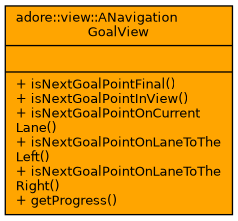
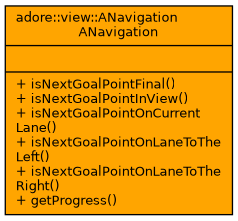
node "adore::view::ANavigation": text "GoalView" -> "ANavigation"
